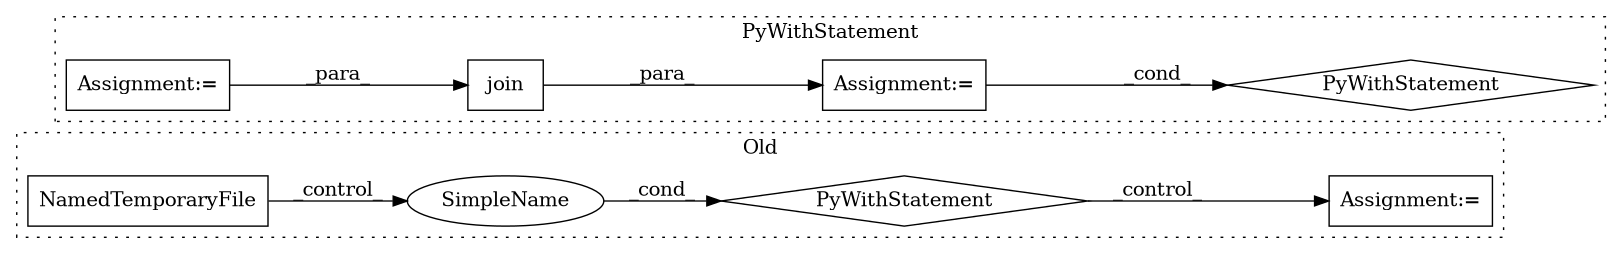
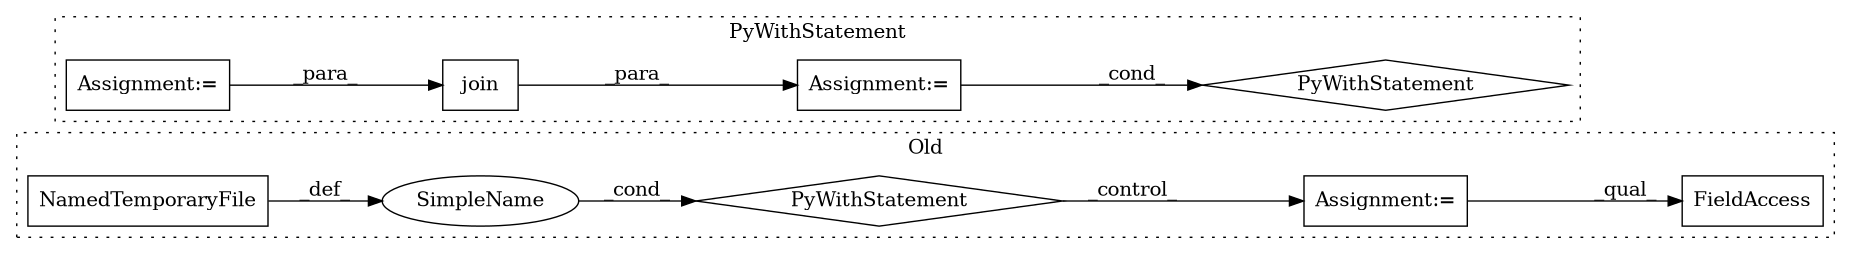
edge "NamedTemporaryFile" -> "SimpleName": label "_control_" -> "_def_"
node "FieldAccess": added
